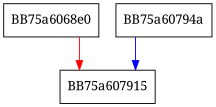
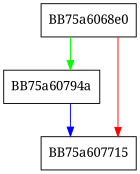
edge "BB75a6068e0" -> "BB75a60794a": added
node "BB75a607915": label "BB75a607915" -> "BB75a607715"
